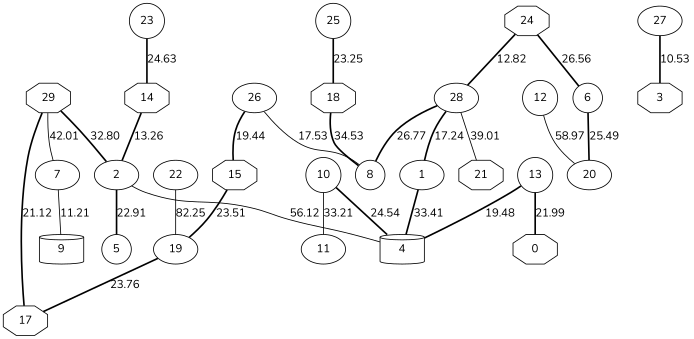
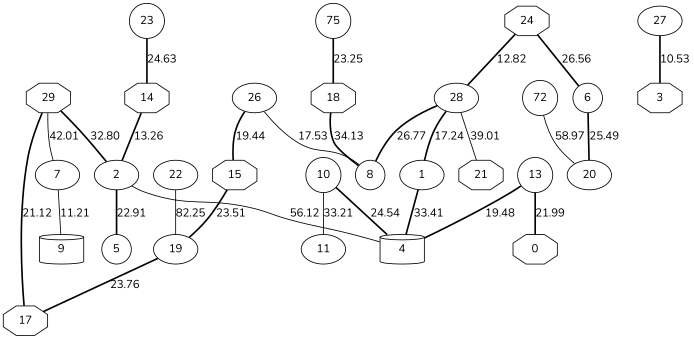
node "25": label "25" -> "75"
node "12": label "12" -> "72"
edge "18" -- "8": label "34.53" -> "34.13"
